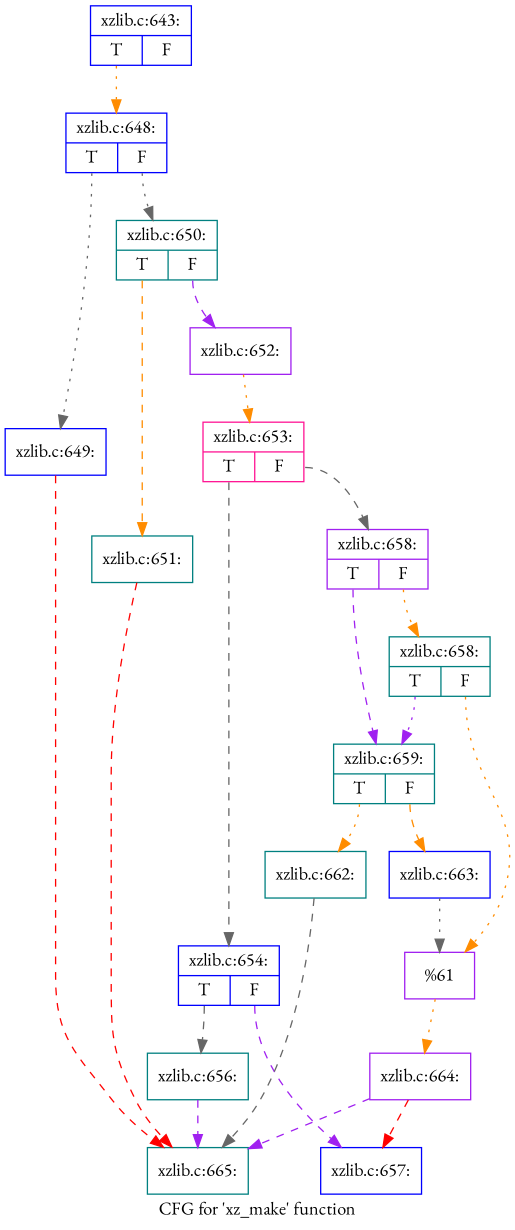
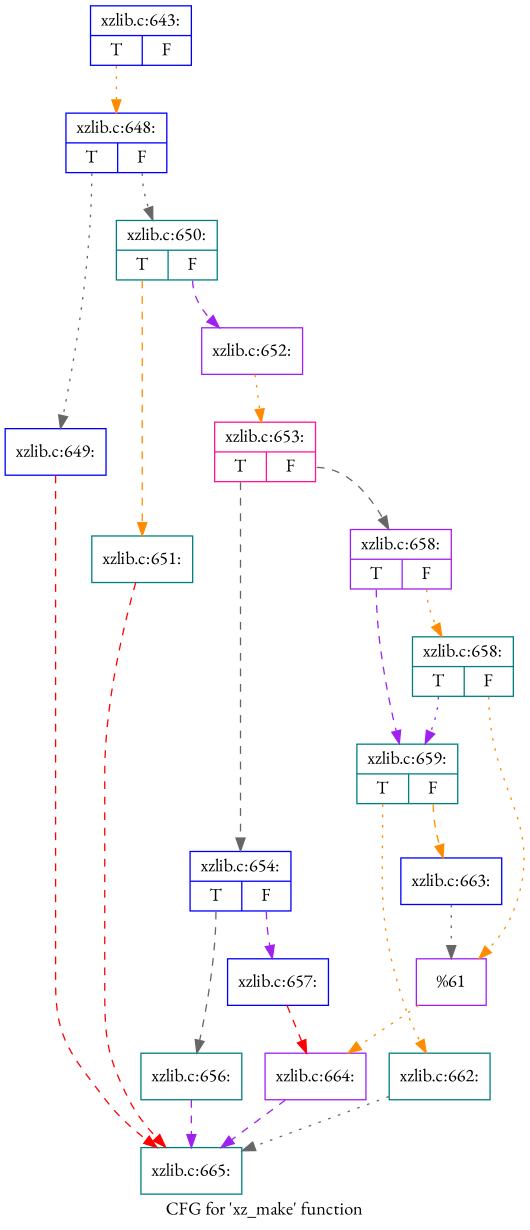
edge "xzlib.c:662:" -> "xzlib.c:665:": style dashed -> dotted
edge "xzlib.c:664:" -> "xzlib.c:657:": reversed
